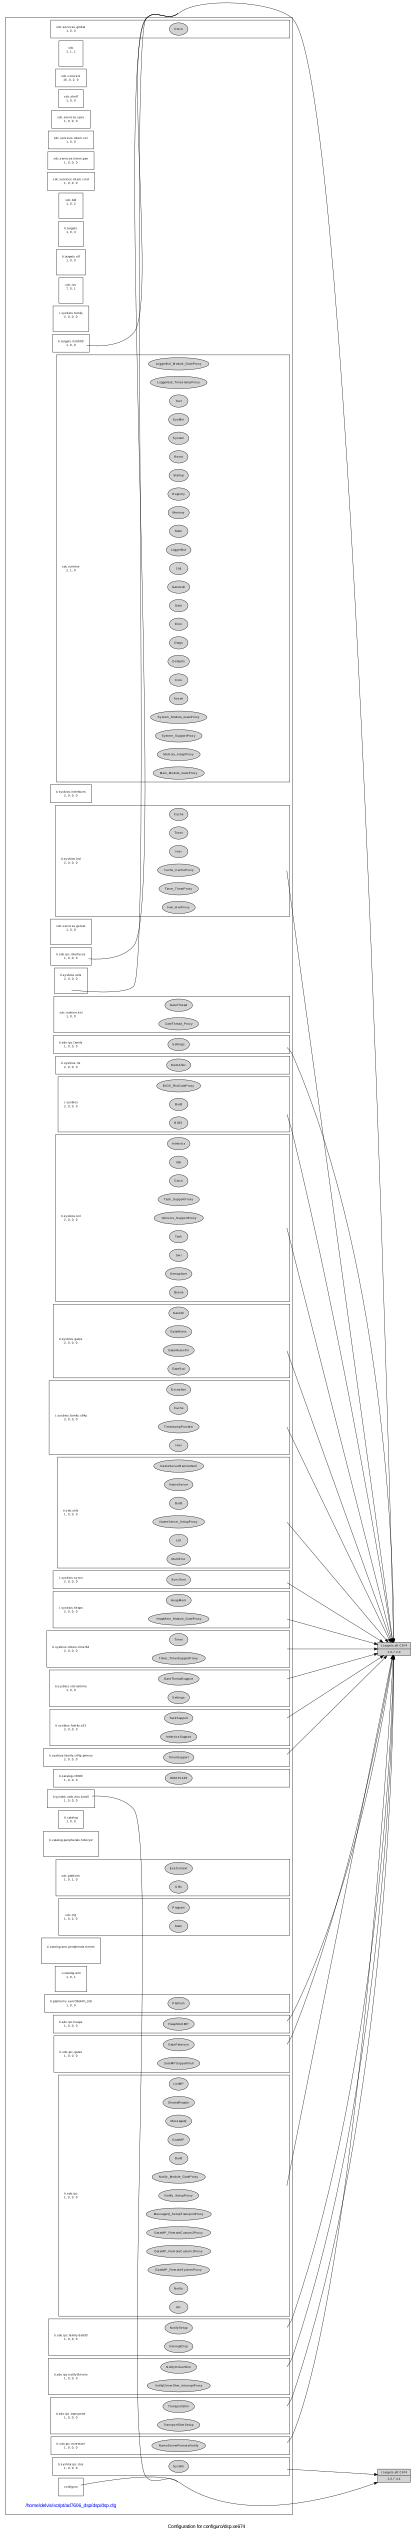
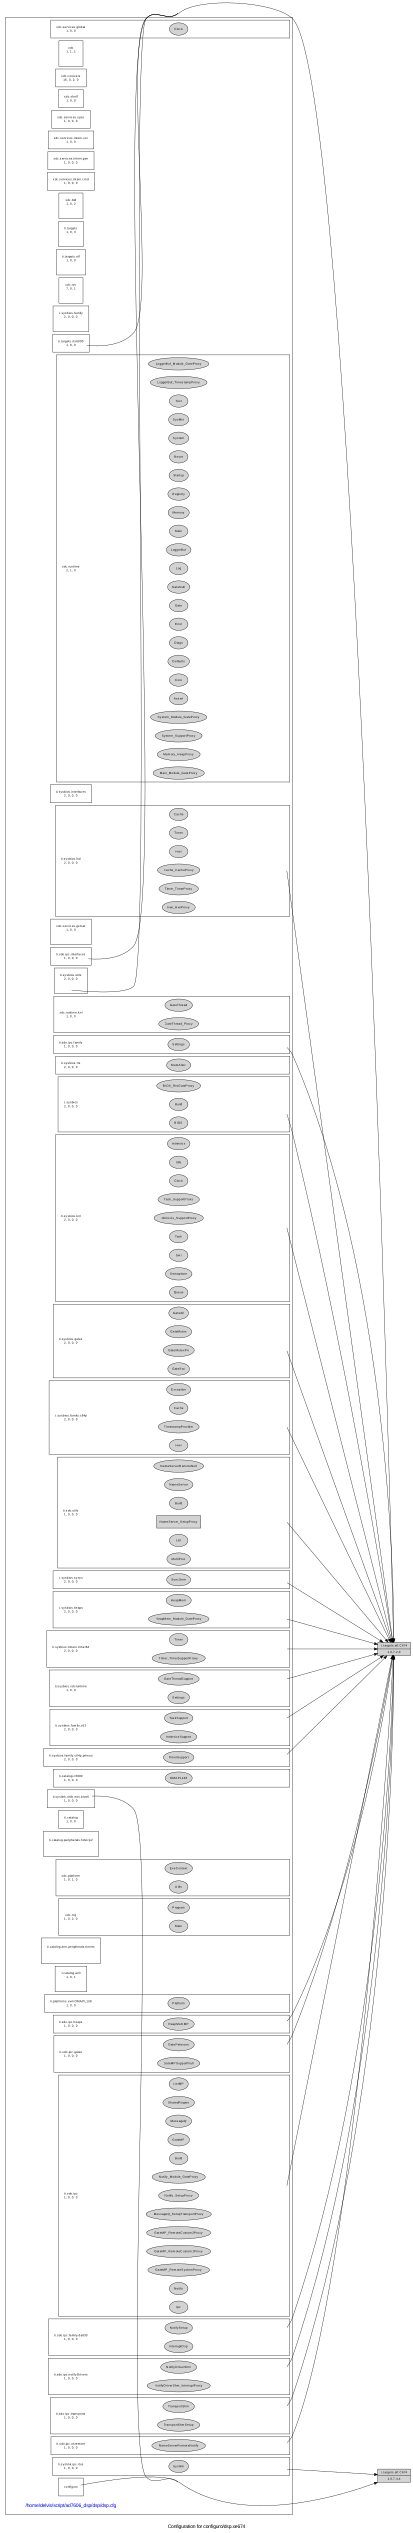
node "NameServer_SetupProxy": shape ellipse -> box
